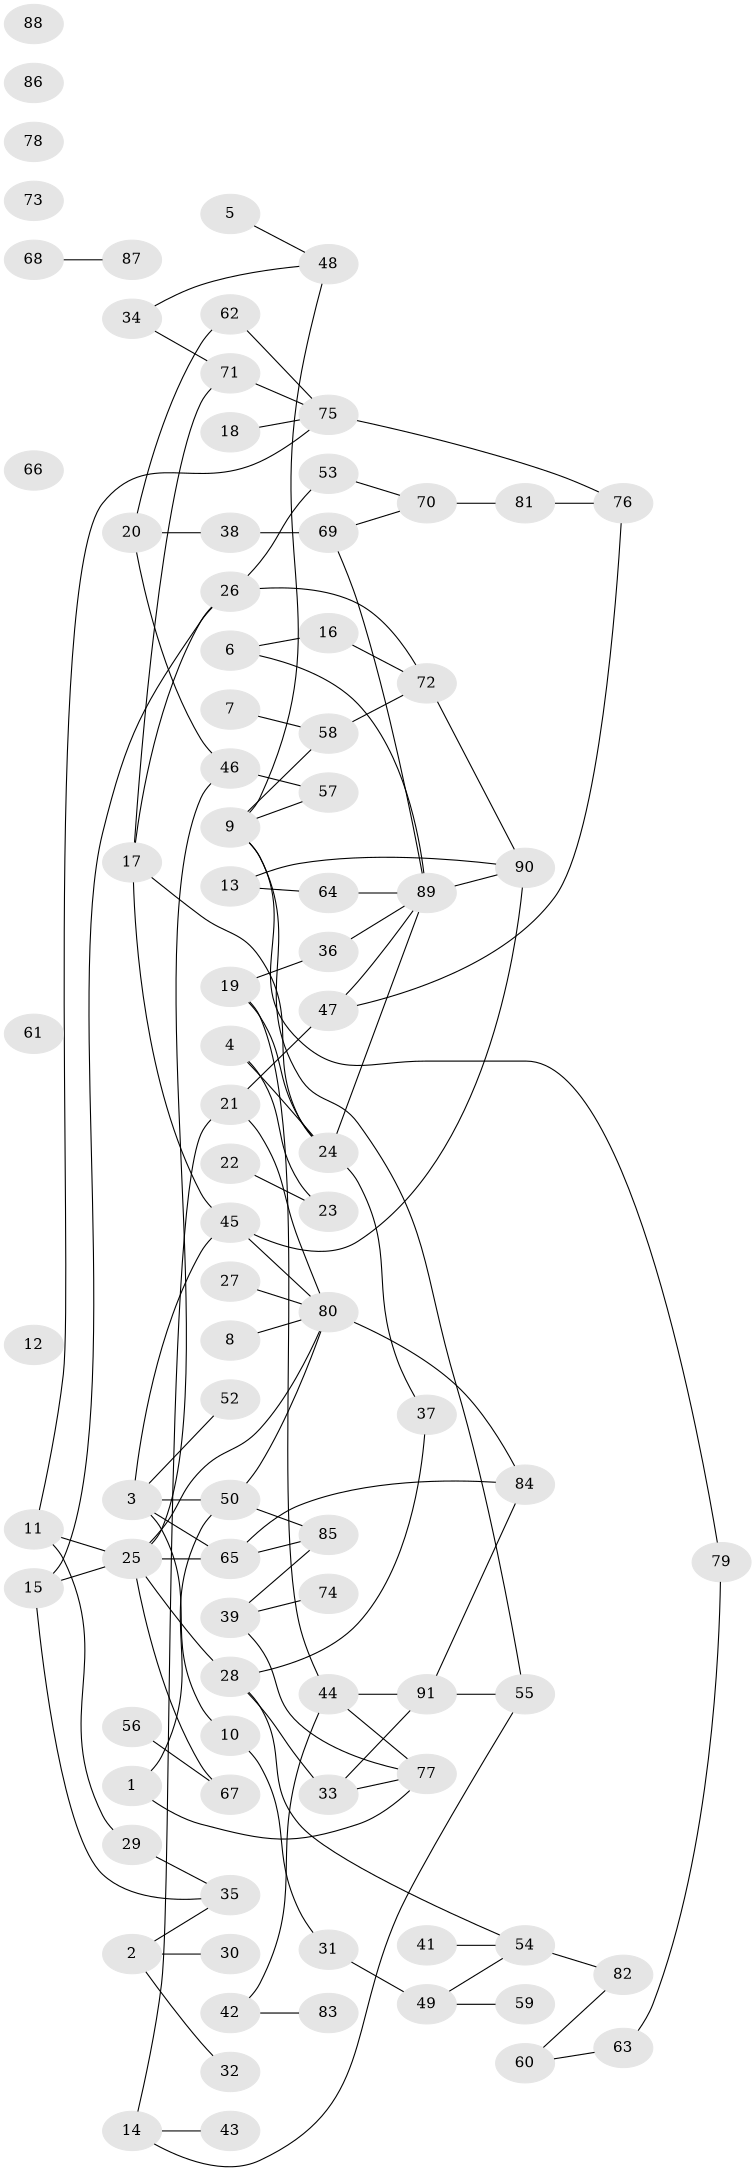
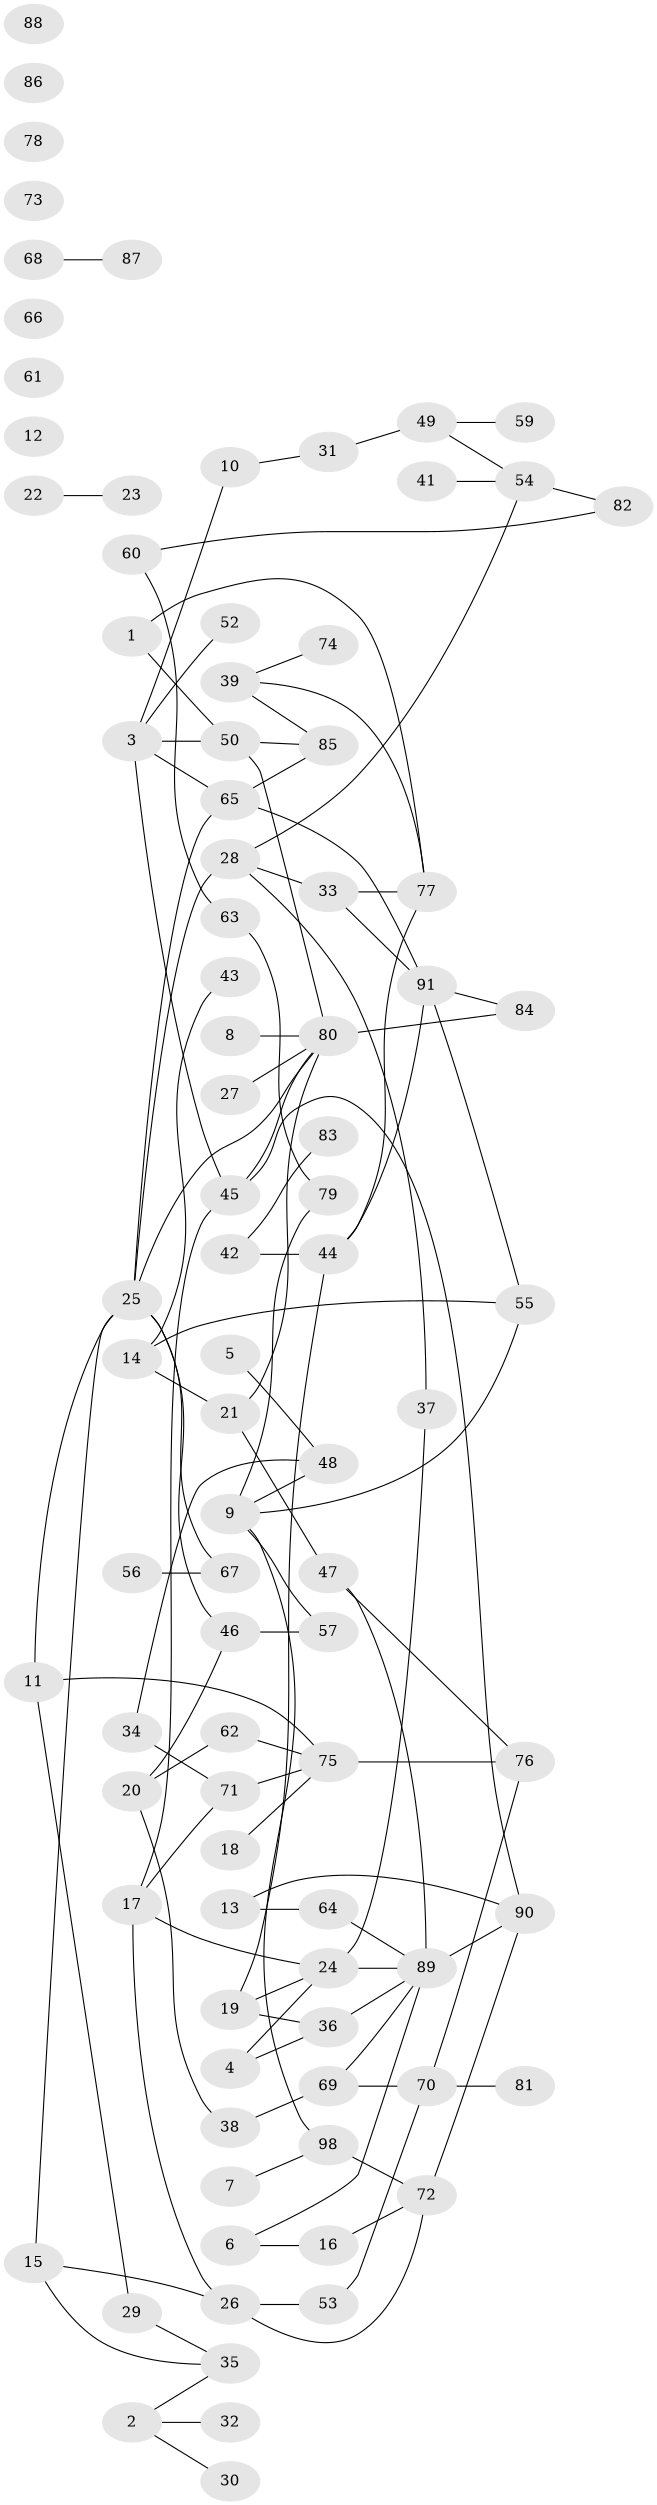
edge "81" -- "76": now "70" -- "76"
node "58": label "58" -> "98"
edge "4" -- "23": now "4" -- "36"
edge "84" -- "65": now "91" -- "65"
